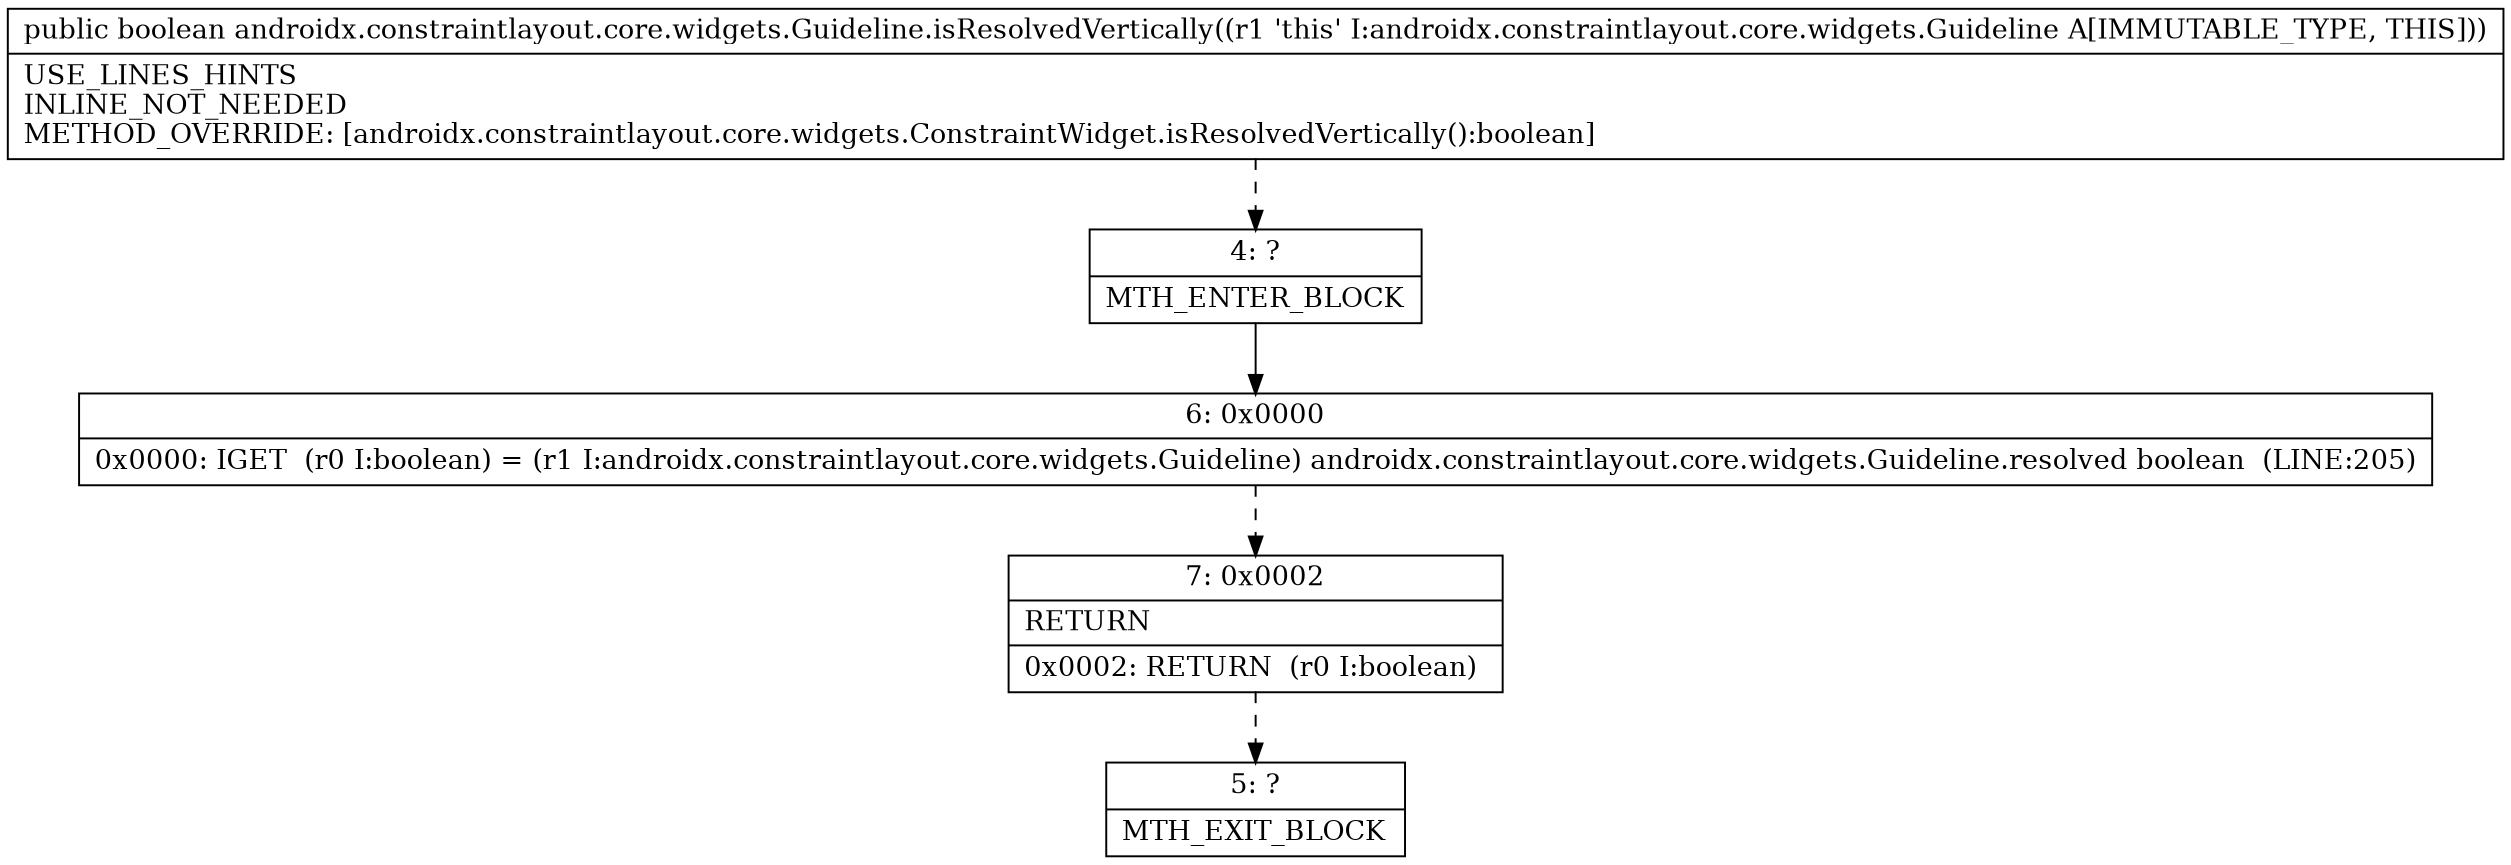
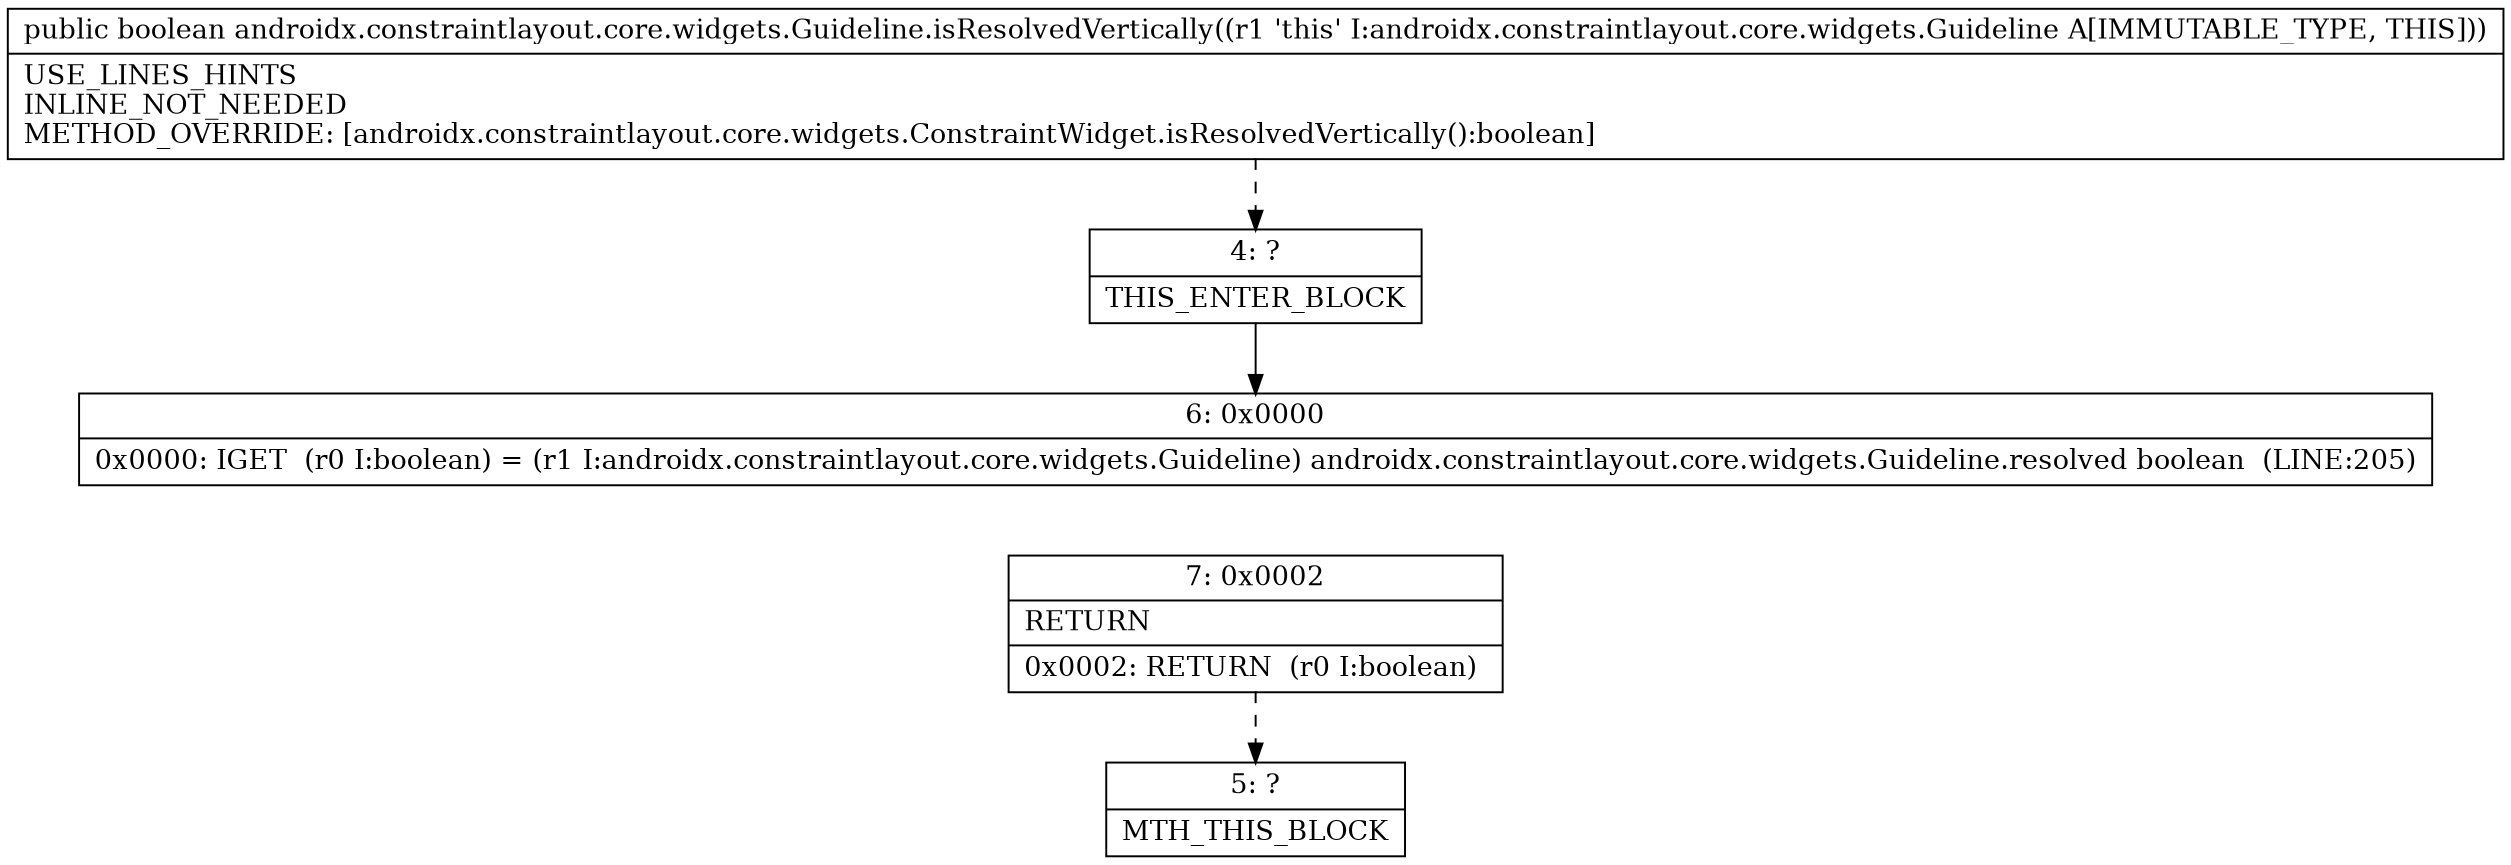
node "4: ?": text "MTH_ENTER_BLOCK" -> "THIS_ENTER_BLOCK"
edge "6: 0x0000" -> "7: 0x0002": removed
node "5: ?": text "MTH_EXIT_BLOCK" -> "MTH_THIS_BLOCK"
